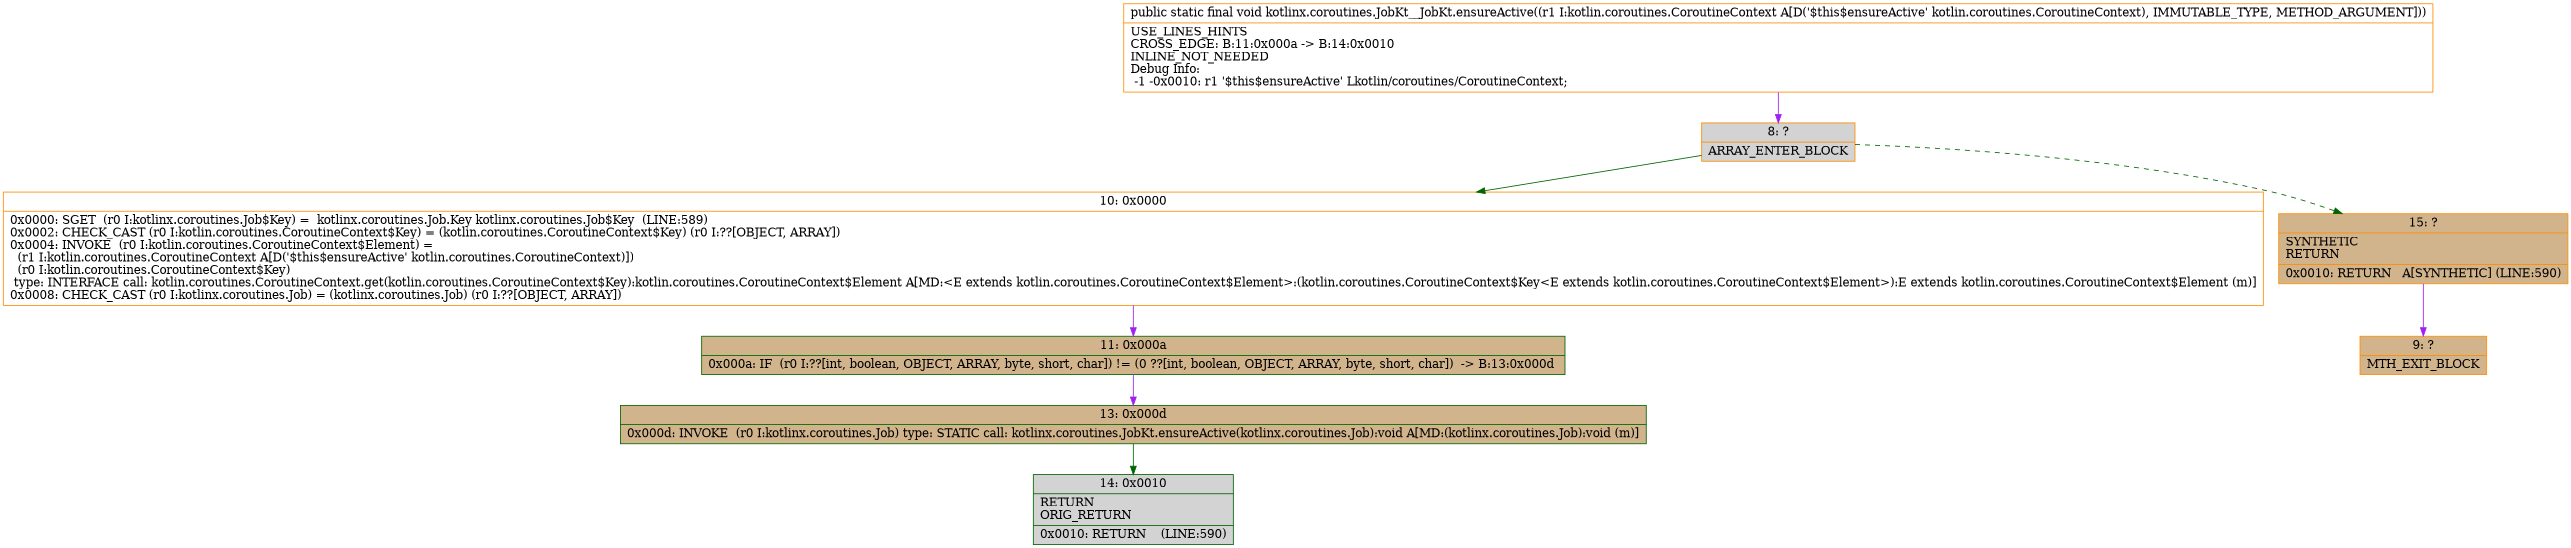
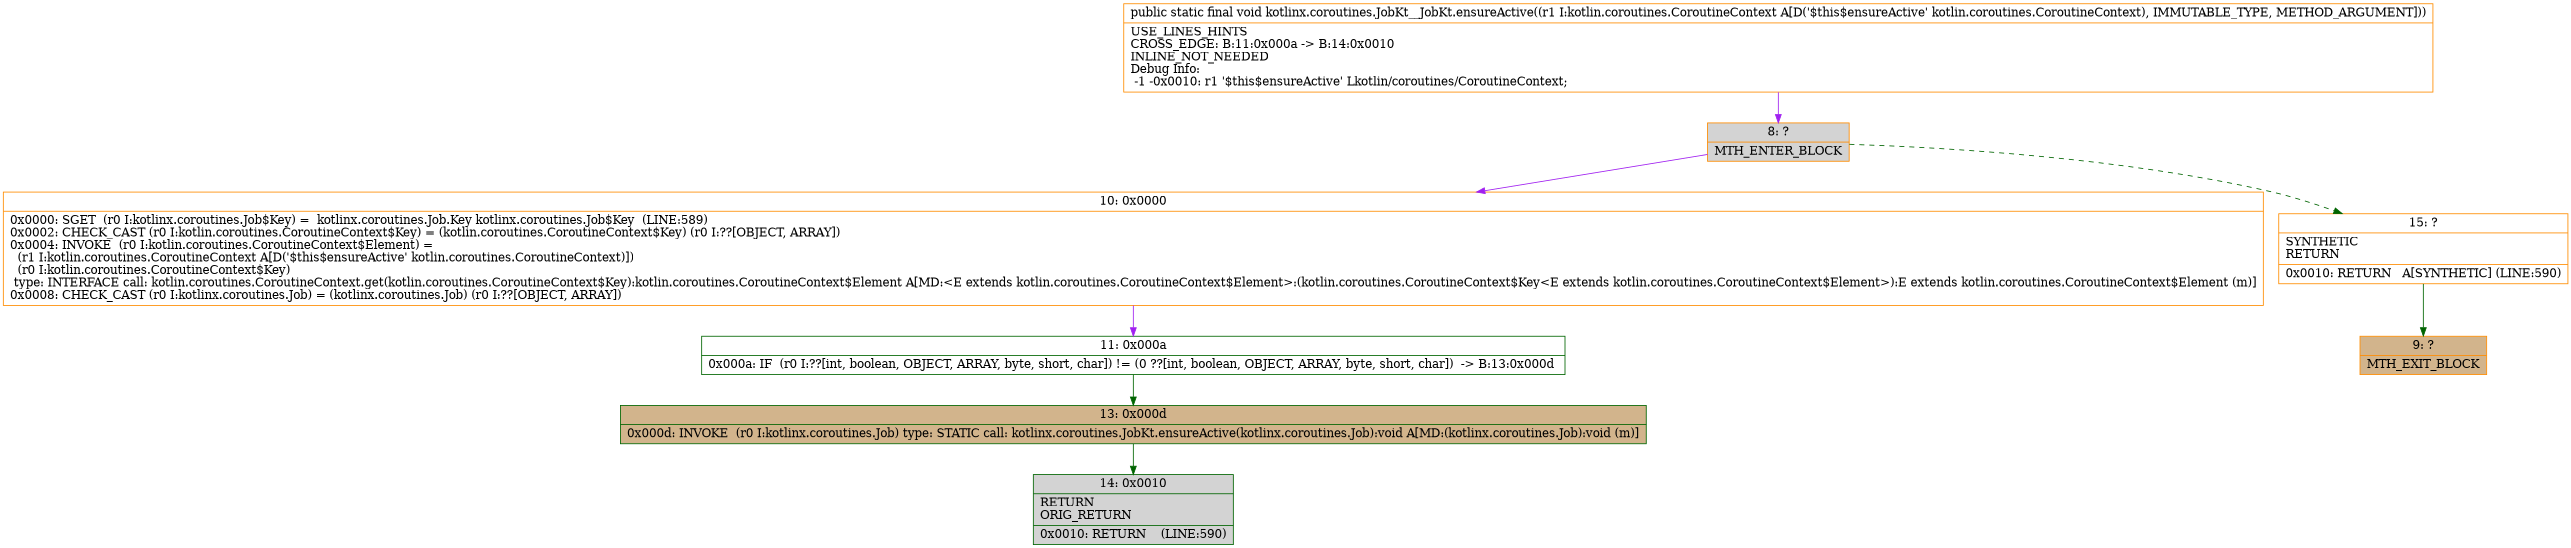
node "8: ?": text "ARRAY_ENTER_BLOCK" -> "MTH_ENTER_BLOCK"
edge "8: ?" -> "10: 0x0000": color darkgreen -> purple
node "15: ?": fillcolor tan -> white
edge "15: ?" -> "9: ?": color purple -> darkgreen
node "11: 0x000a": fillcolor tan -> white
edge "11: 0x000a" -> "13: 0x000d": color purple -> darkgreen
